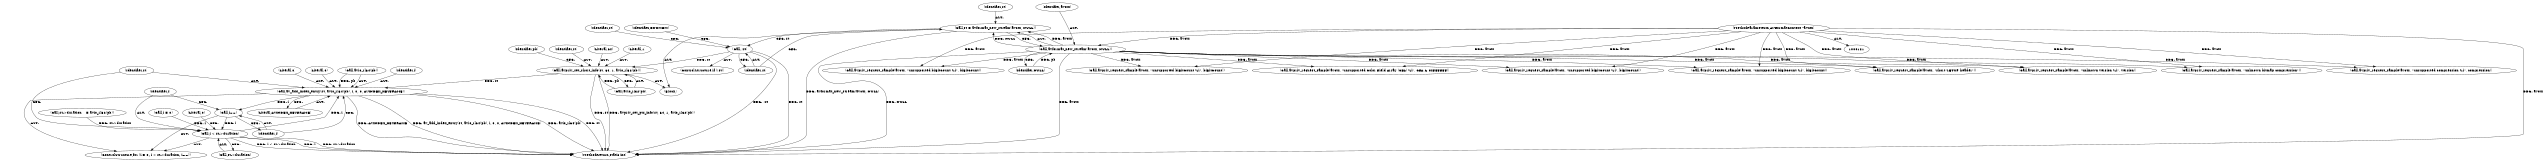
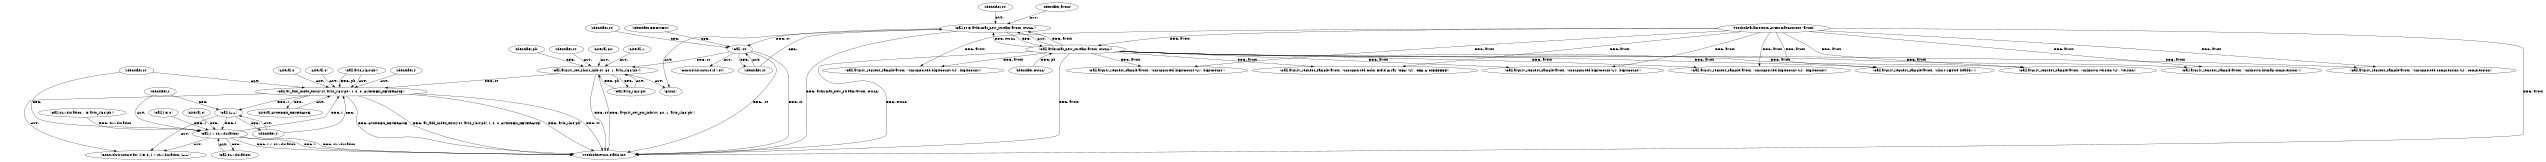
edge "(Identifier,avctx)" -> "(Call,avformat_new_stream(avctx, NULL))": now "(Identifier,avctx)" -> "(Call,st = avformat_new_stream(avctx, NULL))"
edge "(Call,st = avformat_new_stream(avctx, NULL))" -> "(Call,!st)": label "CFG: st" -> "DDG: st"
node "1000121": removed
edge "(Call,avformat_new_stream(avctx, NULL))" -> "(Identifier,NULL)": removed, label "CFG:"
